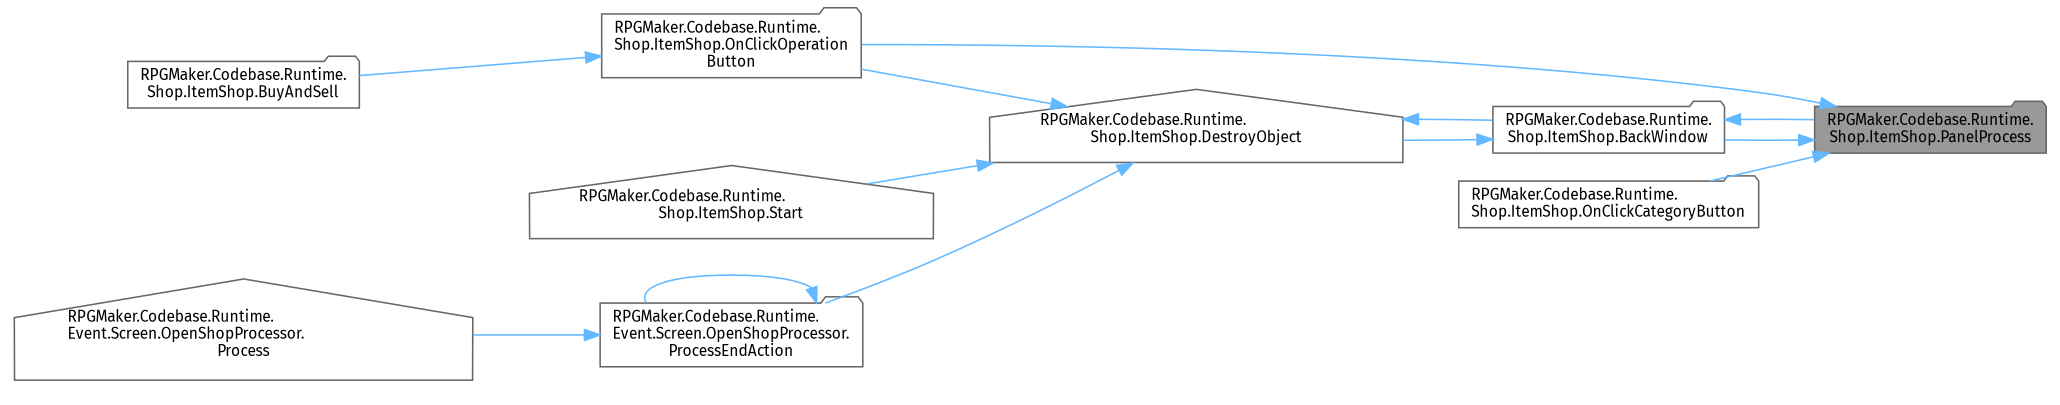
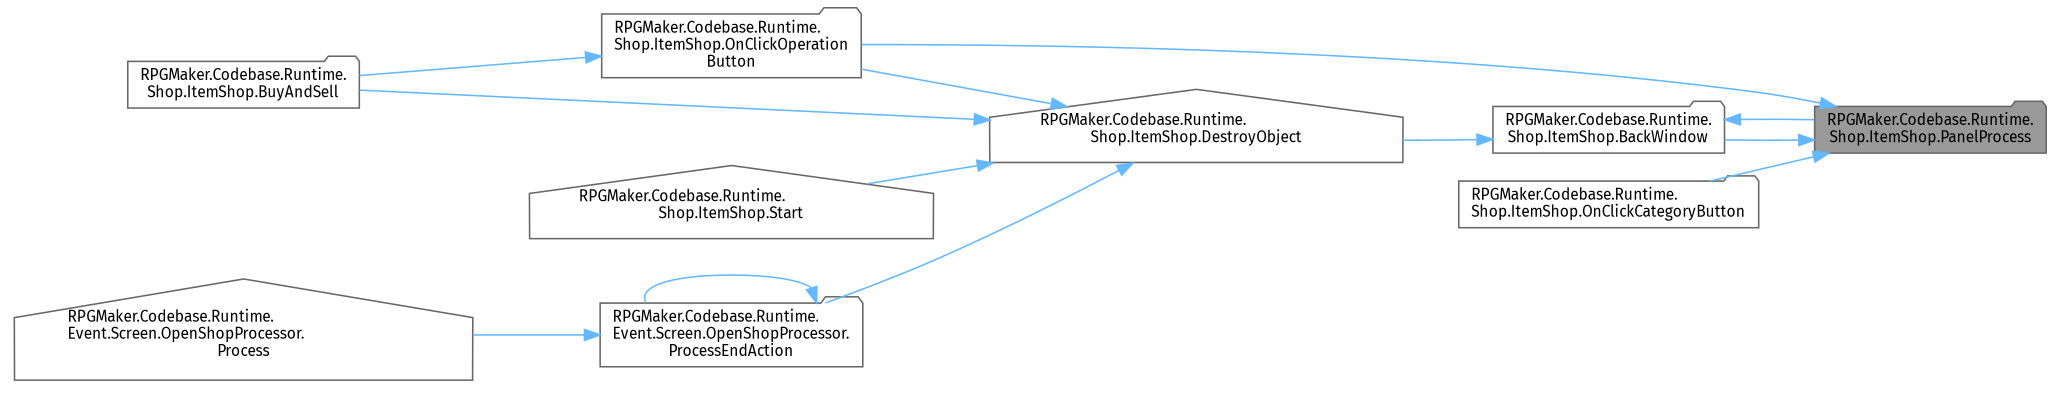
edge "RPGMaker.Codebase.Runtime. Shop.ItemShop.BackWindow" -> "RPGMaker.Codebase.Runtime. Shop.ItemShop.DestroyObject": now "RPGMaker.Codebase.Runtime. Shop.ItemShop.BuyAndSell" -> "RPGMaker.Codebase.Runtime. Shop.ItemShop.DestroyObject"
